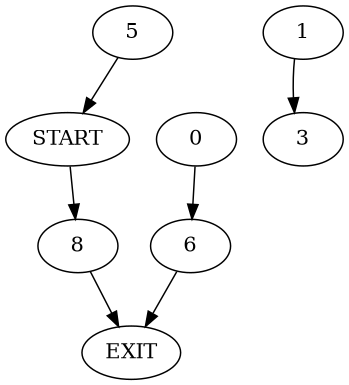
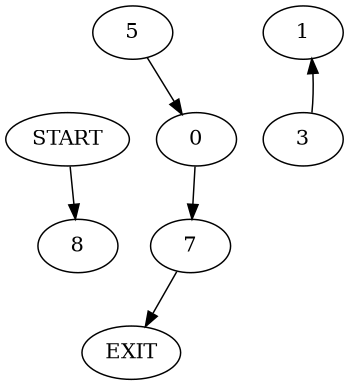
edge "1" -> "3": reversed
edge "5" -> "START": now "5" -> "0"
node "6": label "6" -> "7"
edge "8" -> "EXIT": removed
